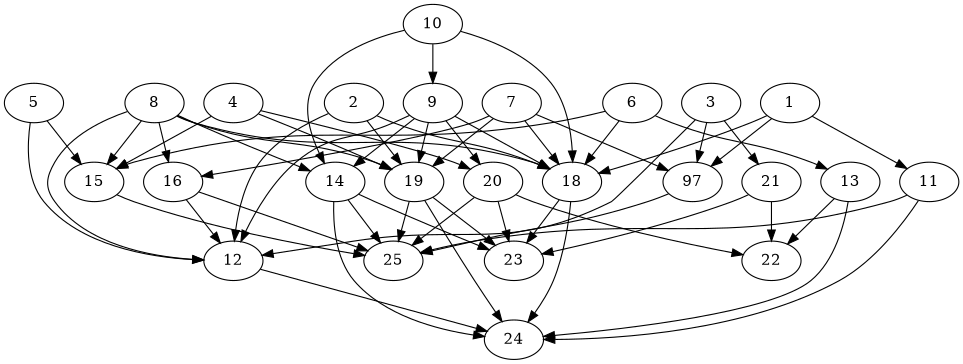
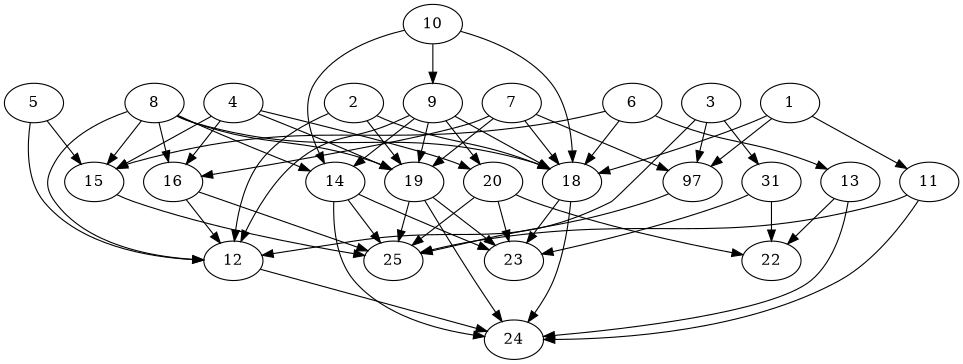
edge "4" -> "16": added
node "21": label "21" -> "31"
